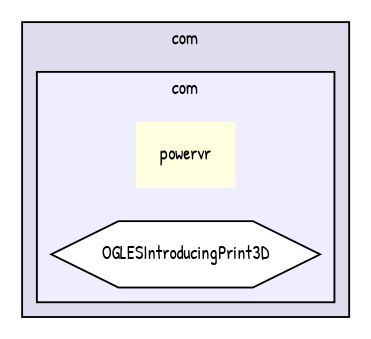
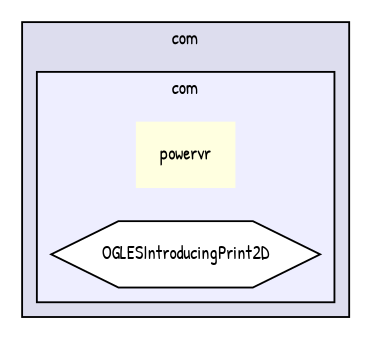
node "OGLESIntroducingPrint3D": label "OGLESIntroducingPrint3D" -> "OGLESIntroducingPrint2D"
